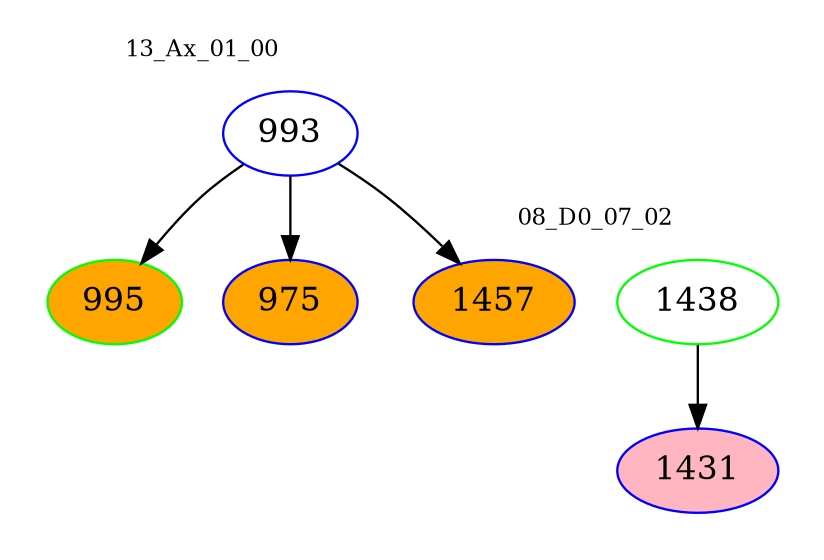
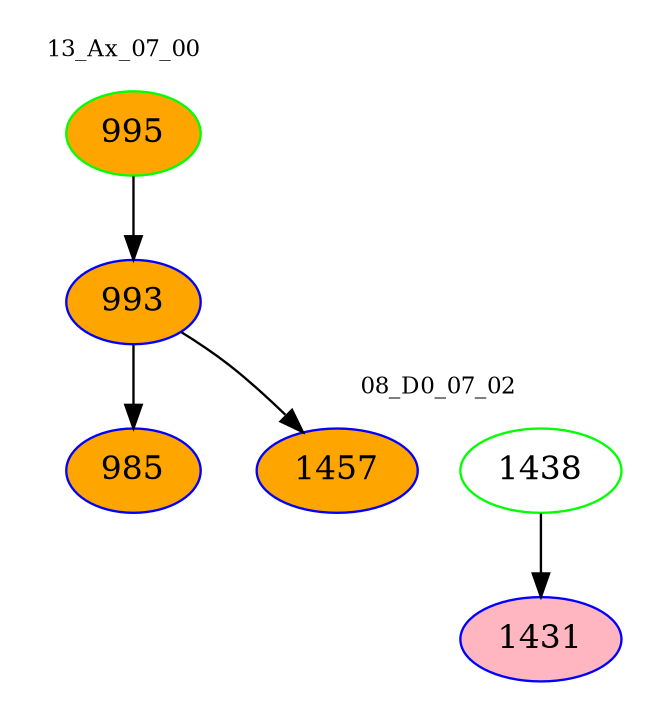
cluster "13_Ax_01_00": label "13_Ax_01_00" -> "13_Ax_07_00"
node "993": fillcolor white -> orange
edge "993" -> "995": reversed
node "975": label "975" -> "985"
